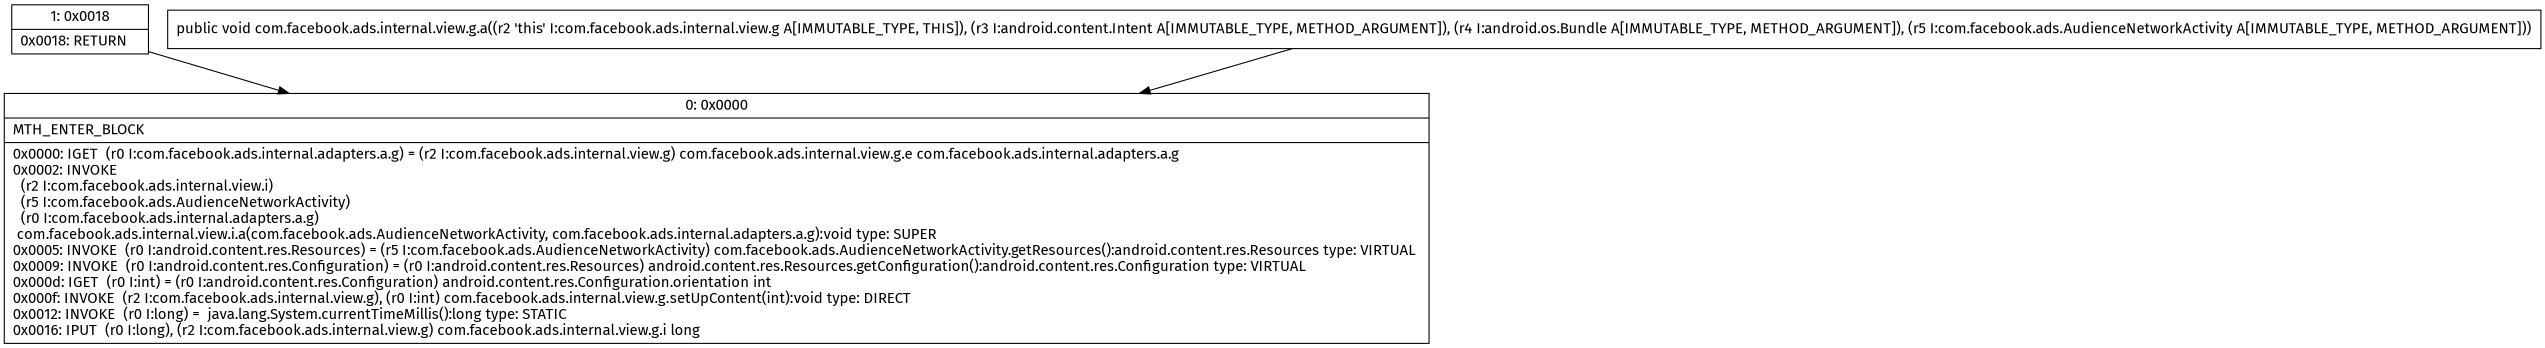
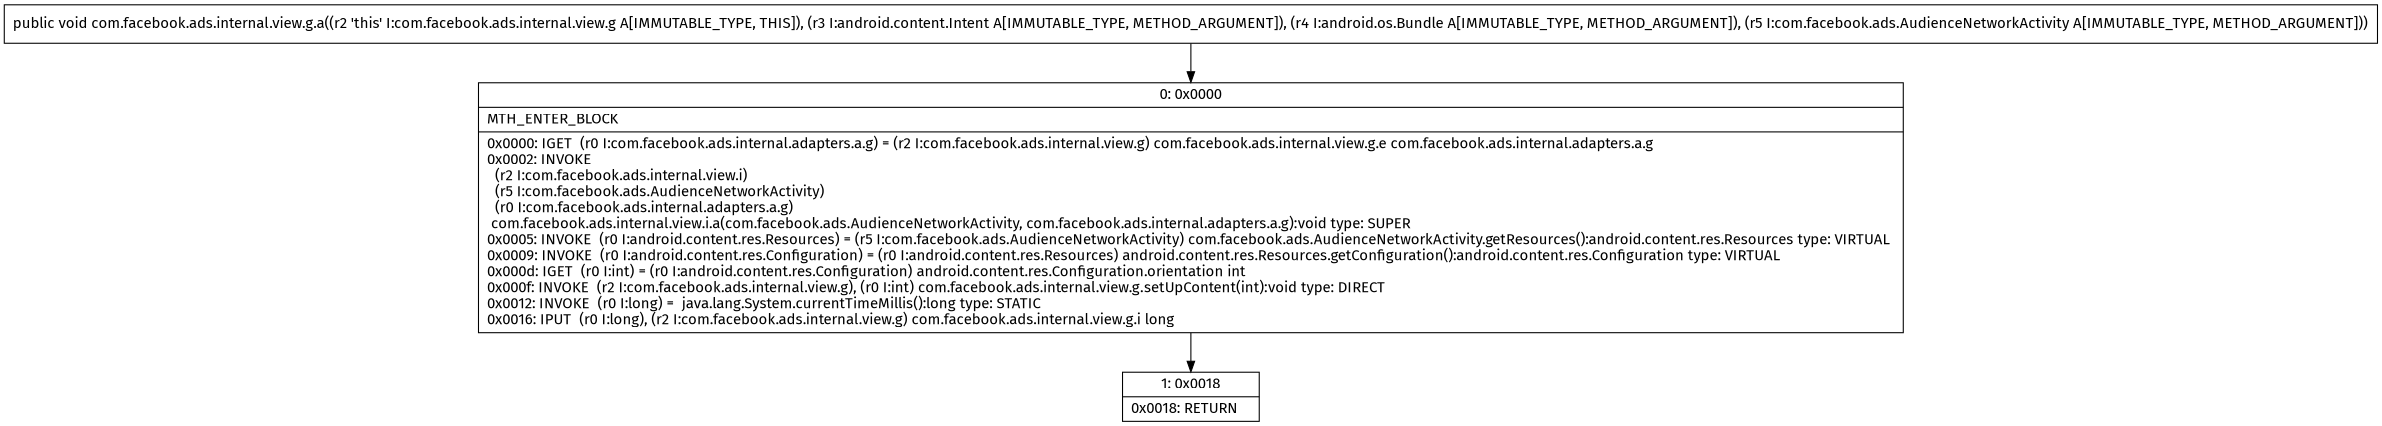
edge "1: 0x0018" -> "0: 0x0000": reversed
